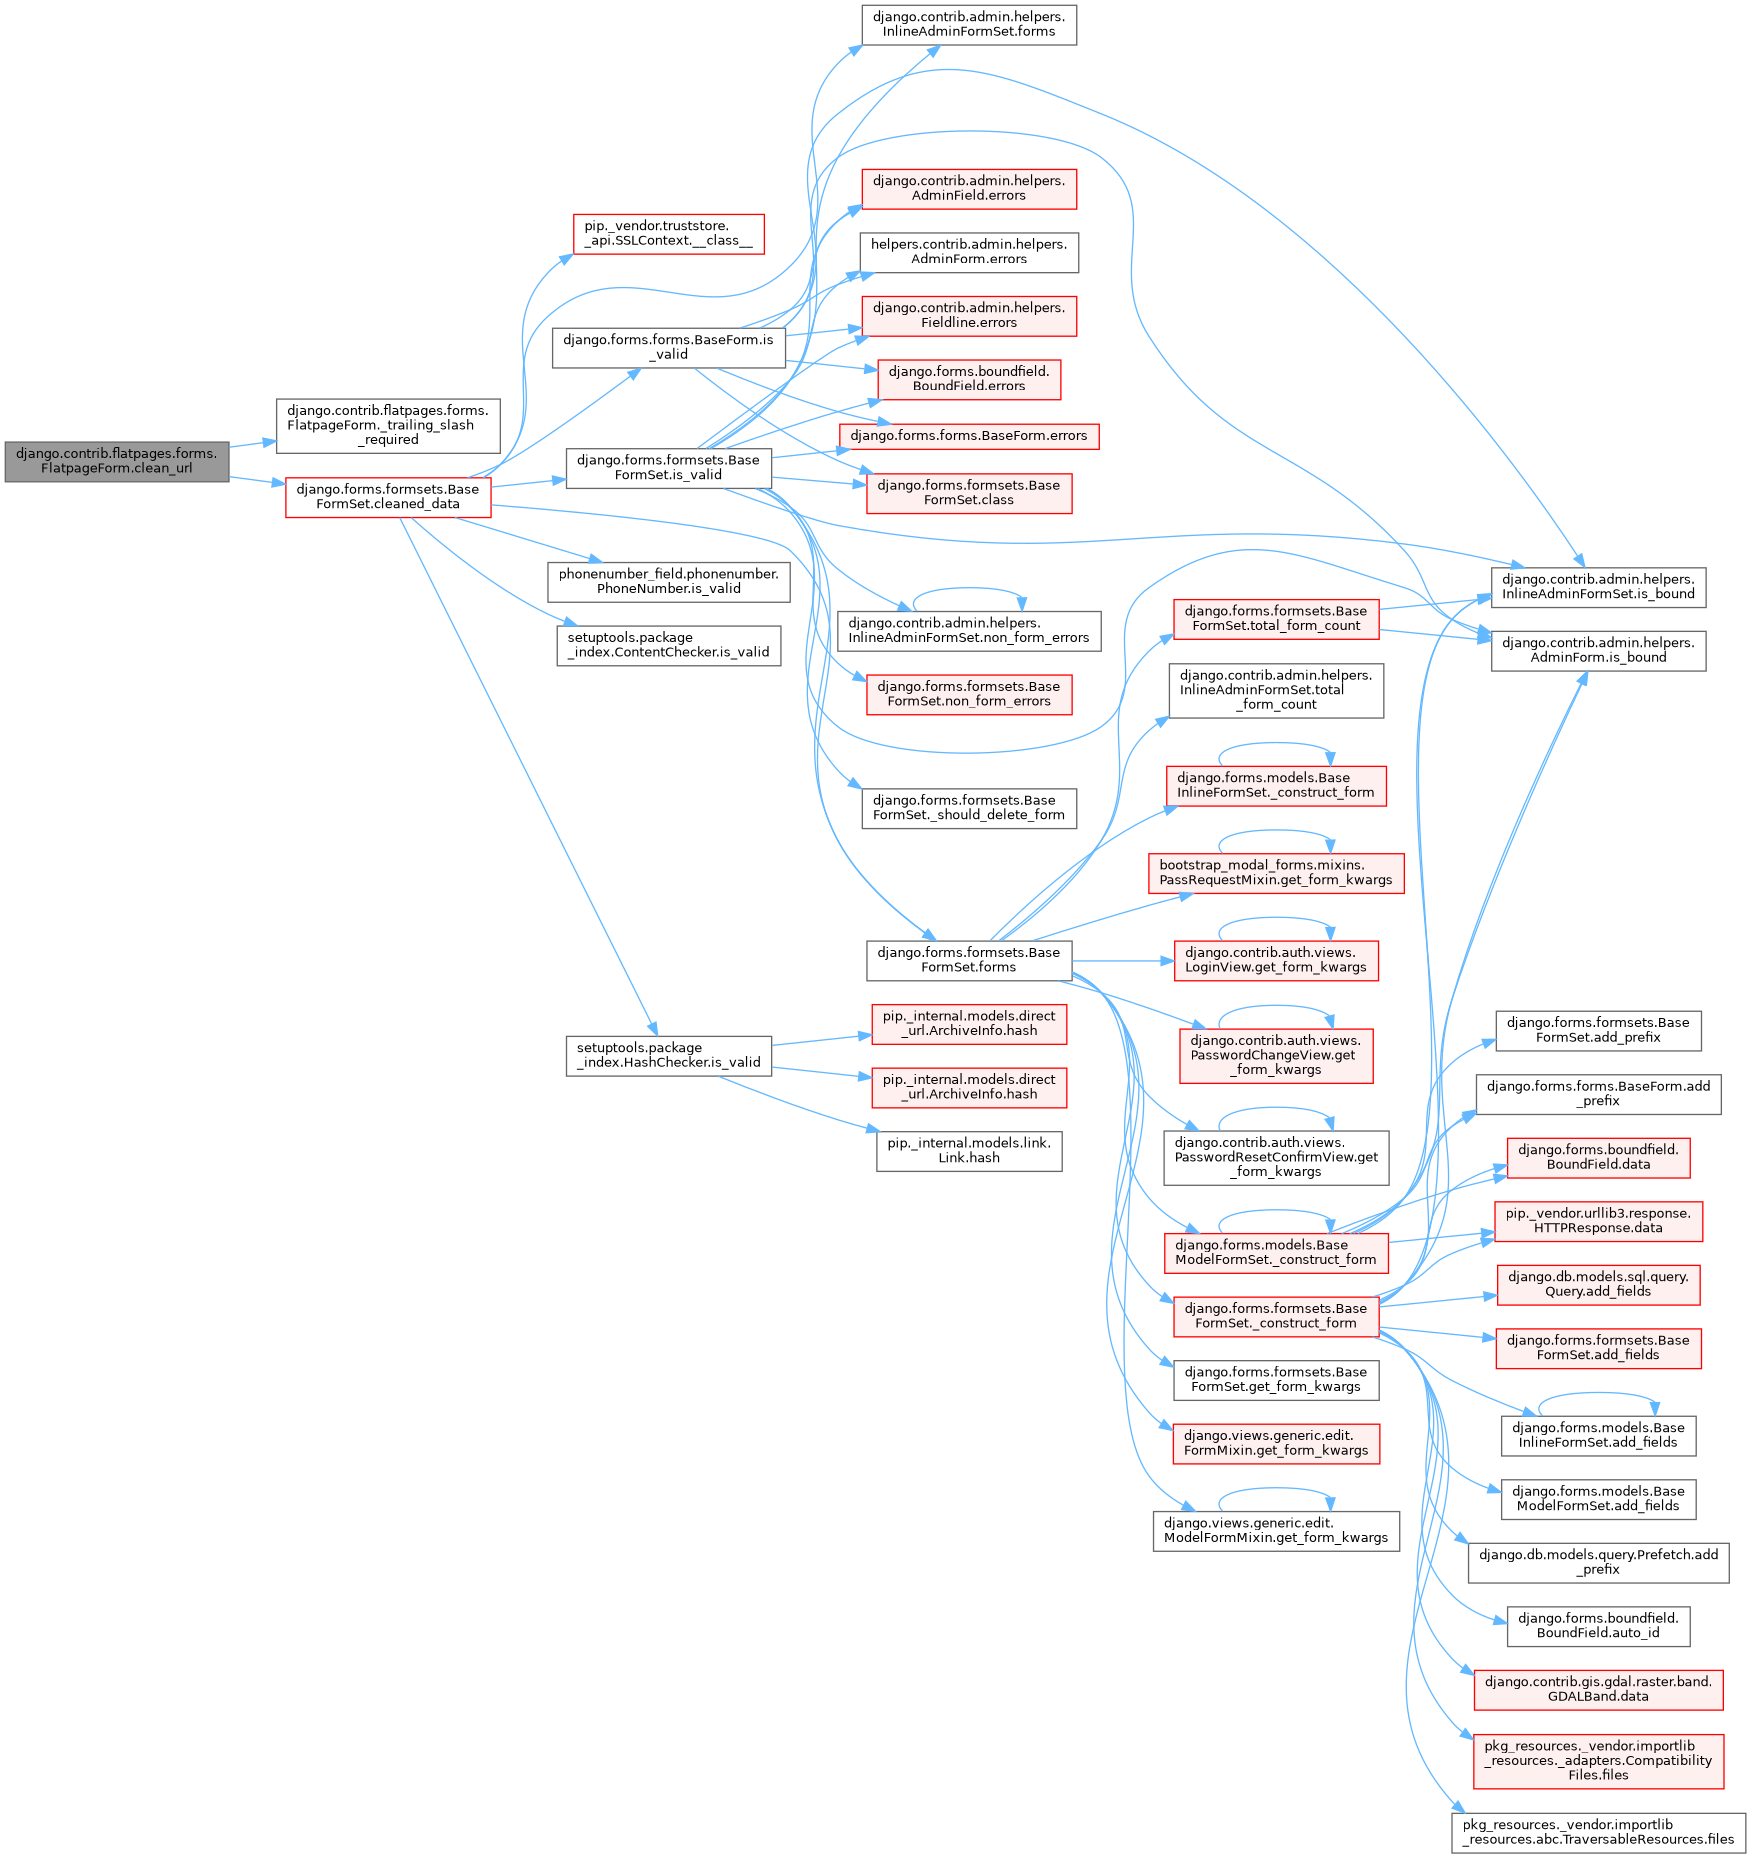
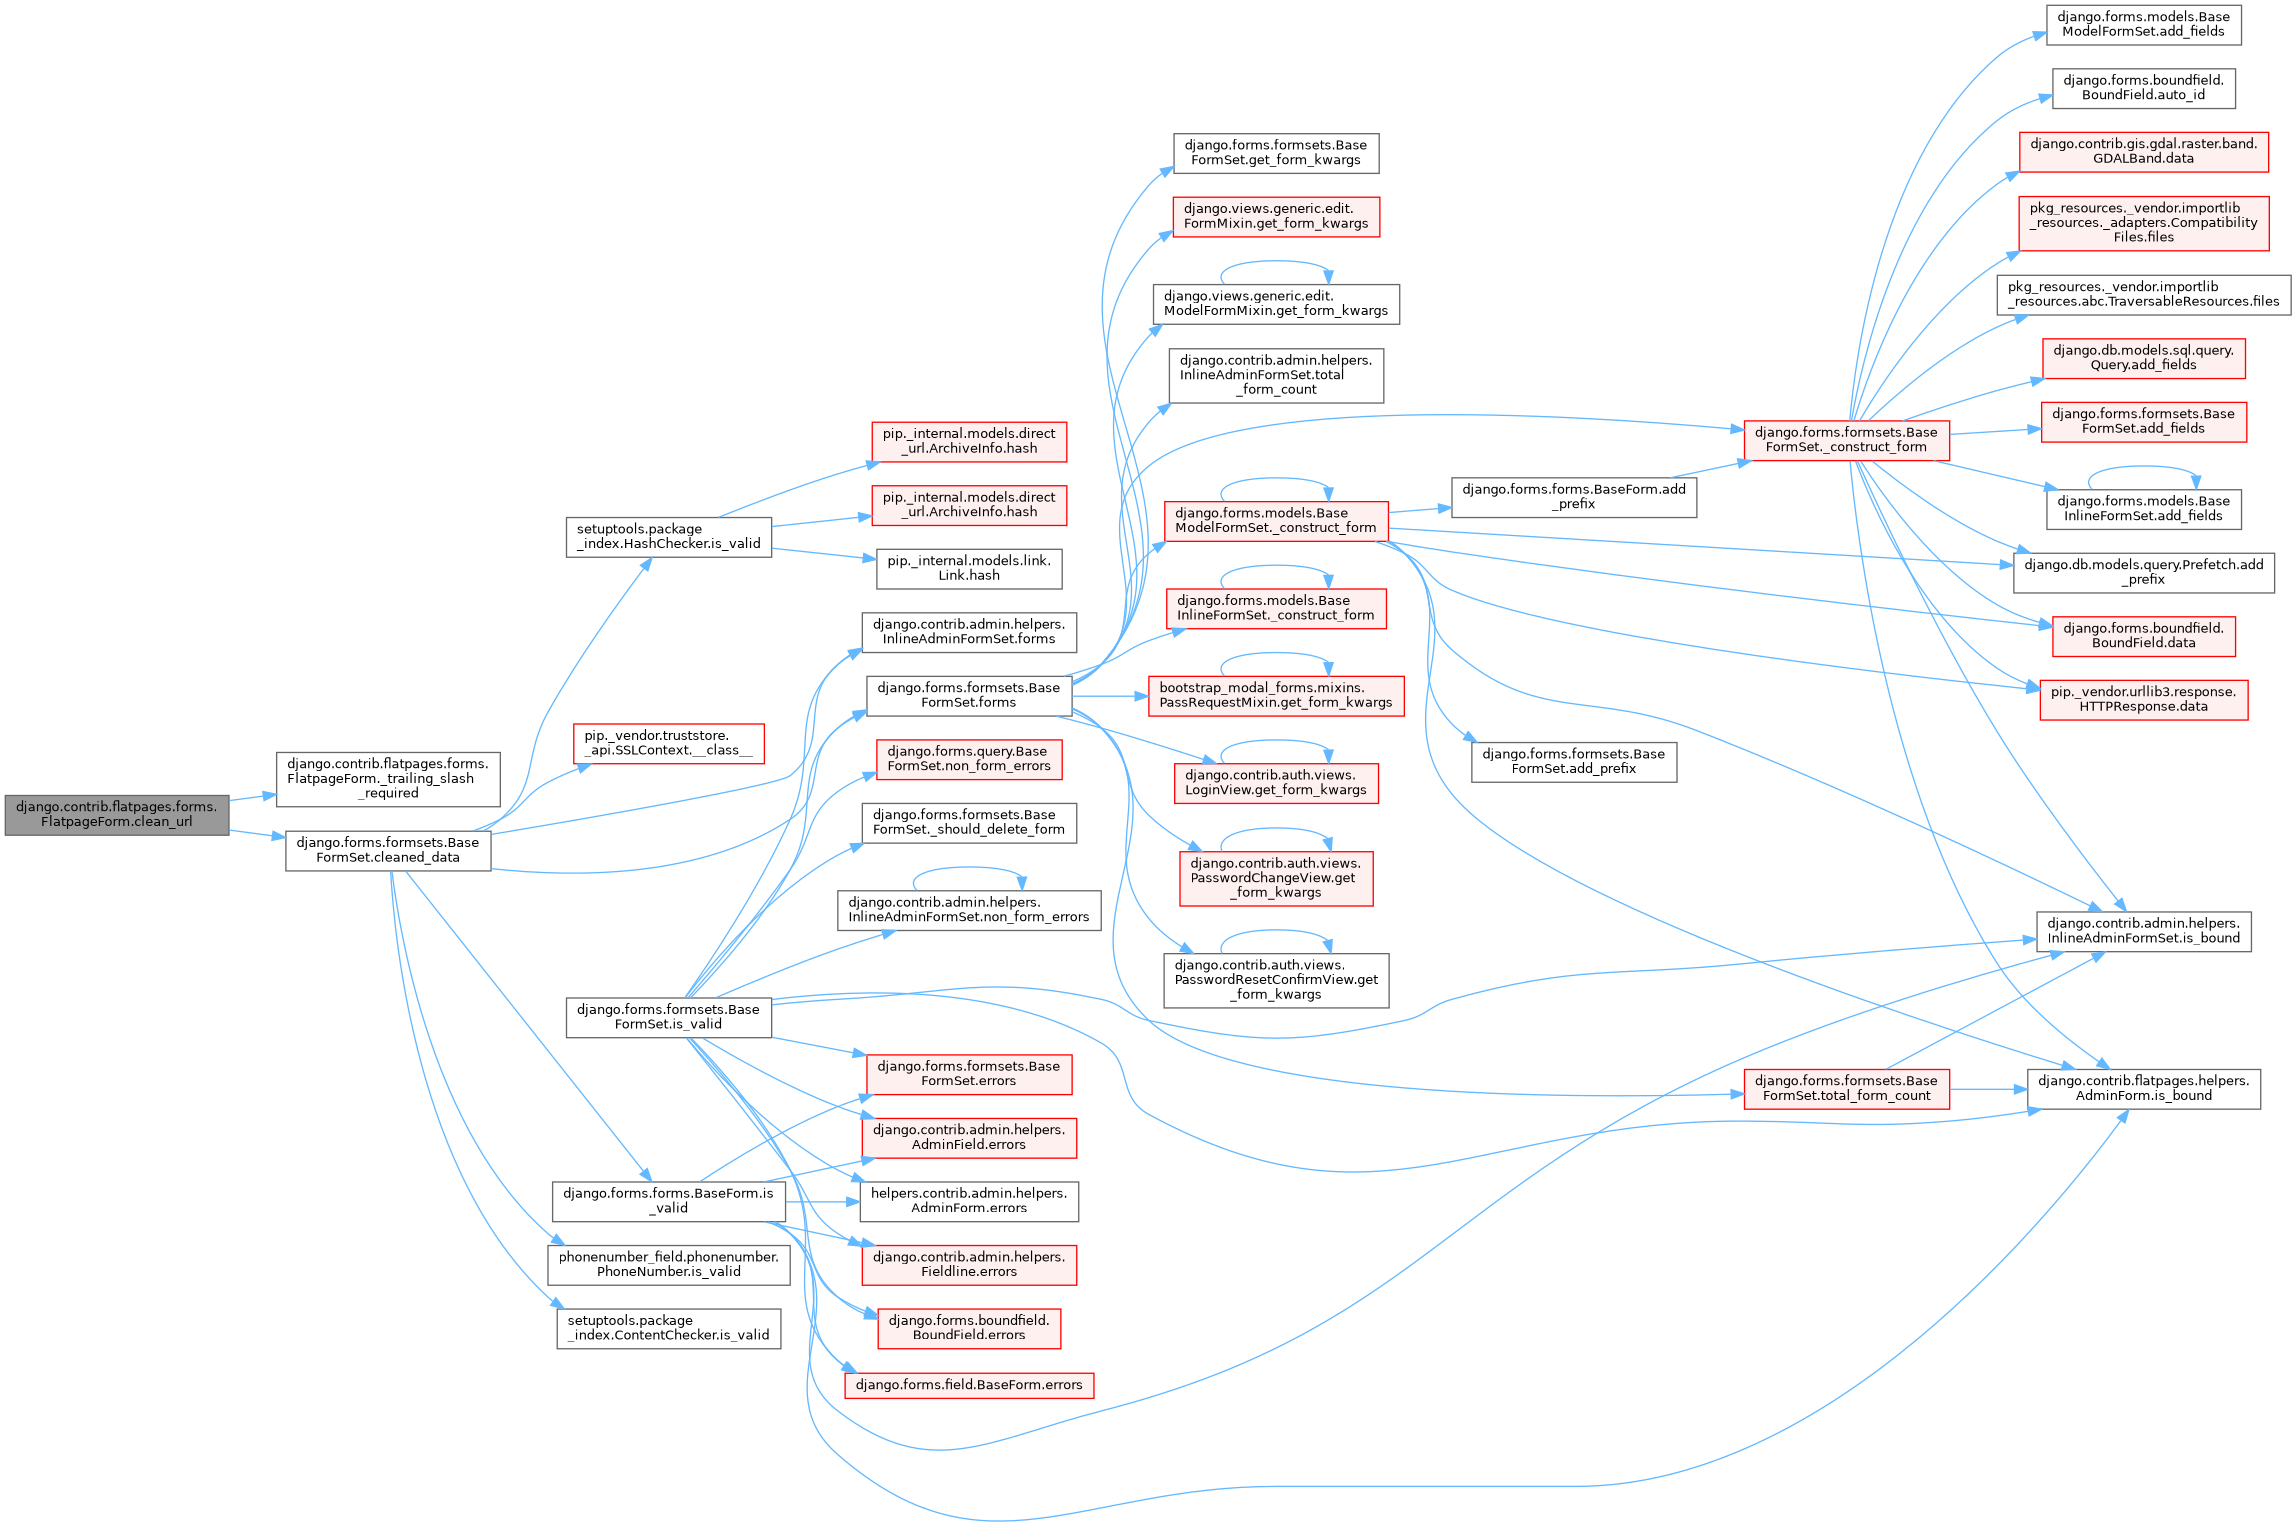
node "django.forms.forms.BaseForm.errors": label "django.forms.forms.BaseForm.errors" -> "django.forms.field.BaseForm.errors"
edge "django.forms.formsets.Base FormSet.cleaned_data" -> "django.forms.formsets.Base FormSet.is_valid": removed
node "django.forms.formsets.Base FormSet.class": label "django.forms.formsets.Base FormSet.class" -> "django.forms.formsets.Base FormSet.errors"
node "django.forms.formsets.Base FormSet.cleaned_data": color red -> grey40
edge "django.forms.models.Base ModelFormSet._construct_form" -> "django.db.models.query.Prefetch.add _prefix": added
node "django.contrib.admin.helpers. AdminForm.is_bound": label "django.contrib.admin.helpers. AdminForm.is_bound" -> "django.contrib.flatpages.helpers. AdminForm.is_bound"
node "django.forms.formsets.Base FormSet.non_form_errors": label "django.forms.formsets.Base FormSet.non_form_errors" -> "django.forms.query.Base FormSet.non_form_errors"
edge "django.forms.formsets.Base FormSet._construct_form" -> "django.forms.forms.BaseForm.add _prefix": reversed
